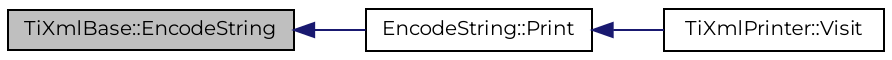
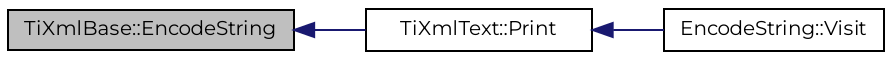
node "EncodeString::Print": label "EncodeString::Print" -> "TiXmlText::Print"
node "TiXmlPrinter::Visit": label "TiXmlPrinter::Visit" -> "EncodeString::Visit"
